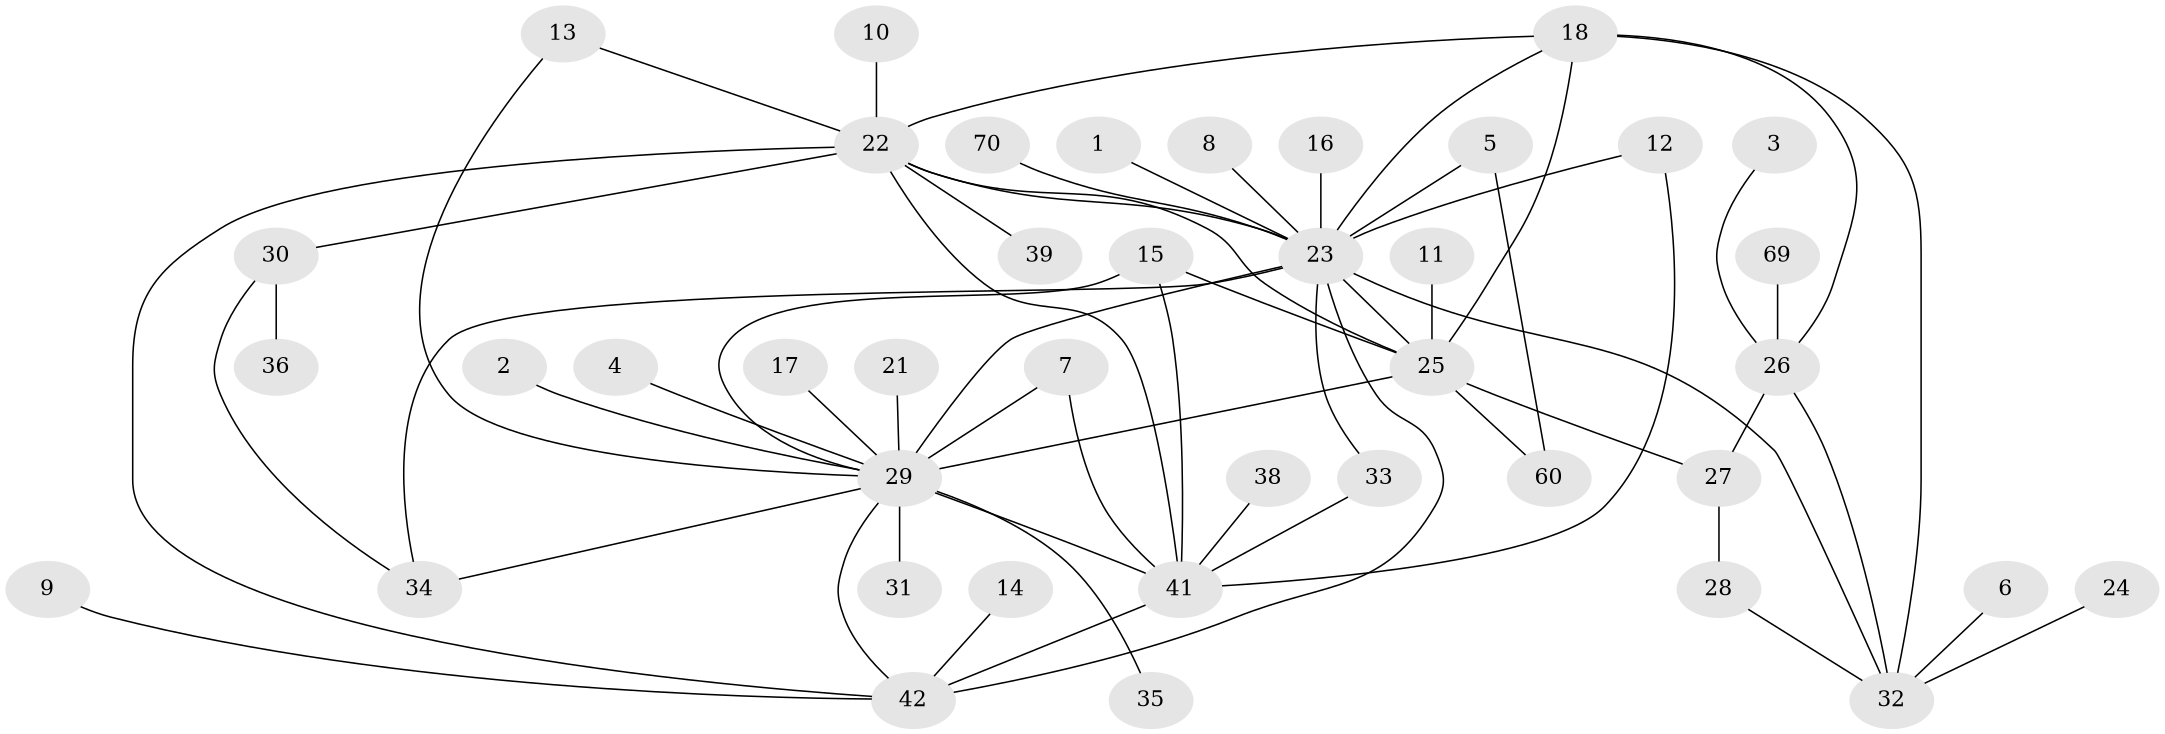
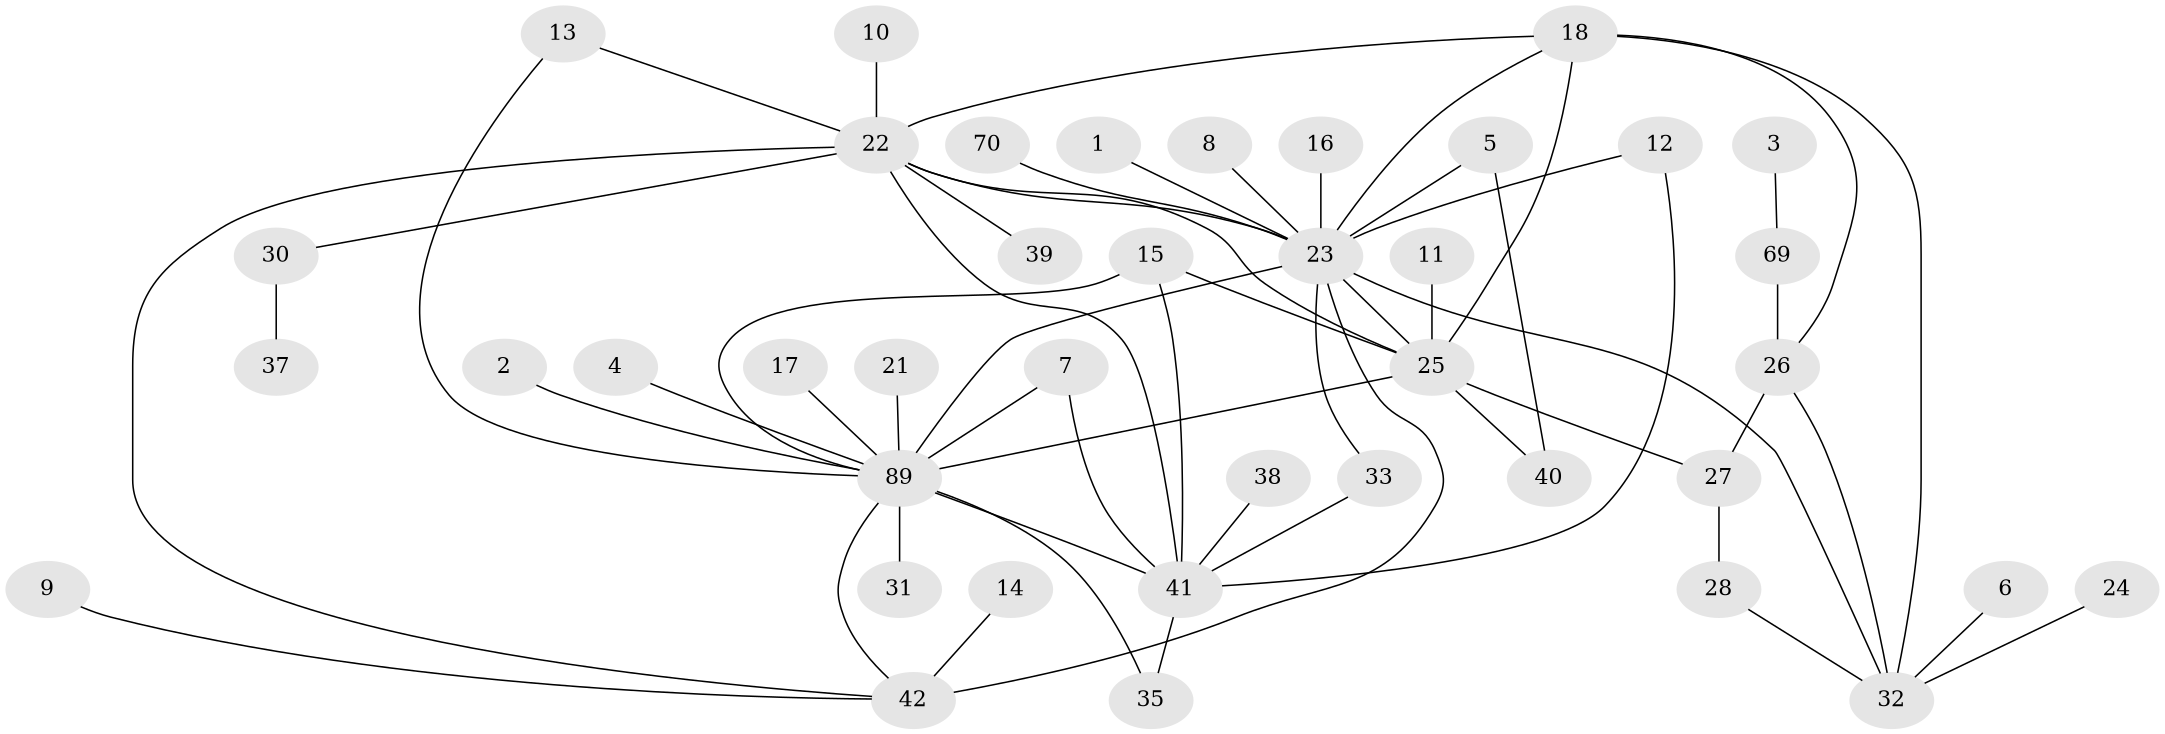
edge "3" -- "26": now "3" -- "69"
node "36": label "36" -> "37"
node "29": label "29" -> "89"
node "60": label "60" -> "40"
node "34": removed
edge "41" -- "42": now "41" -- "35"
